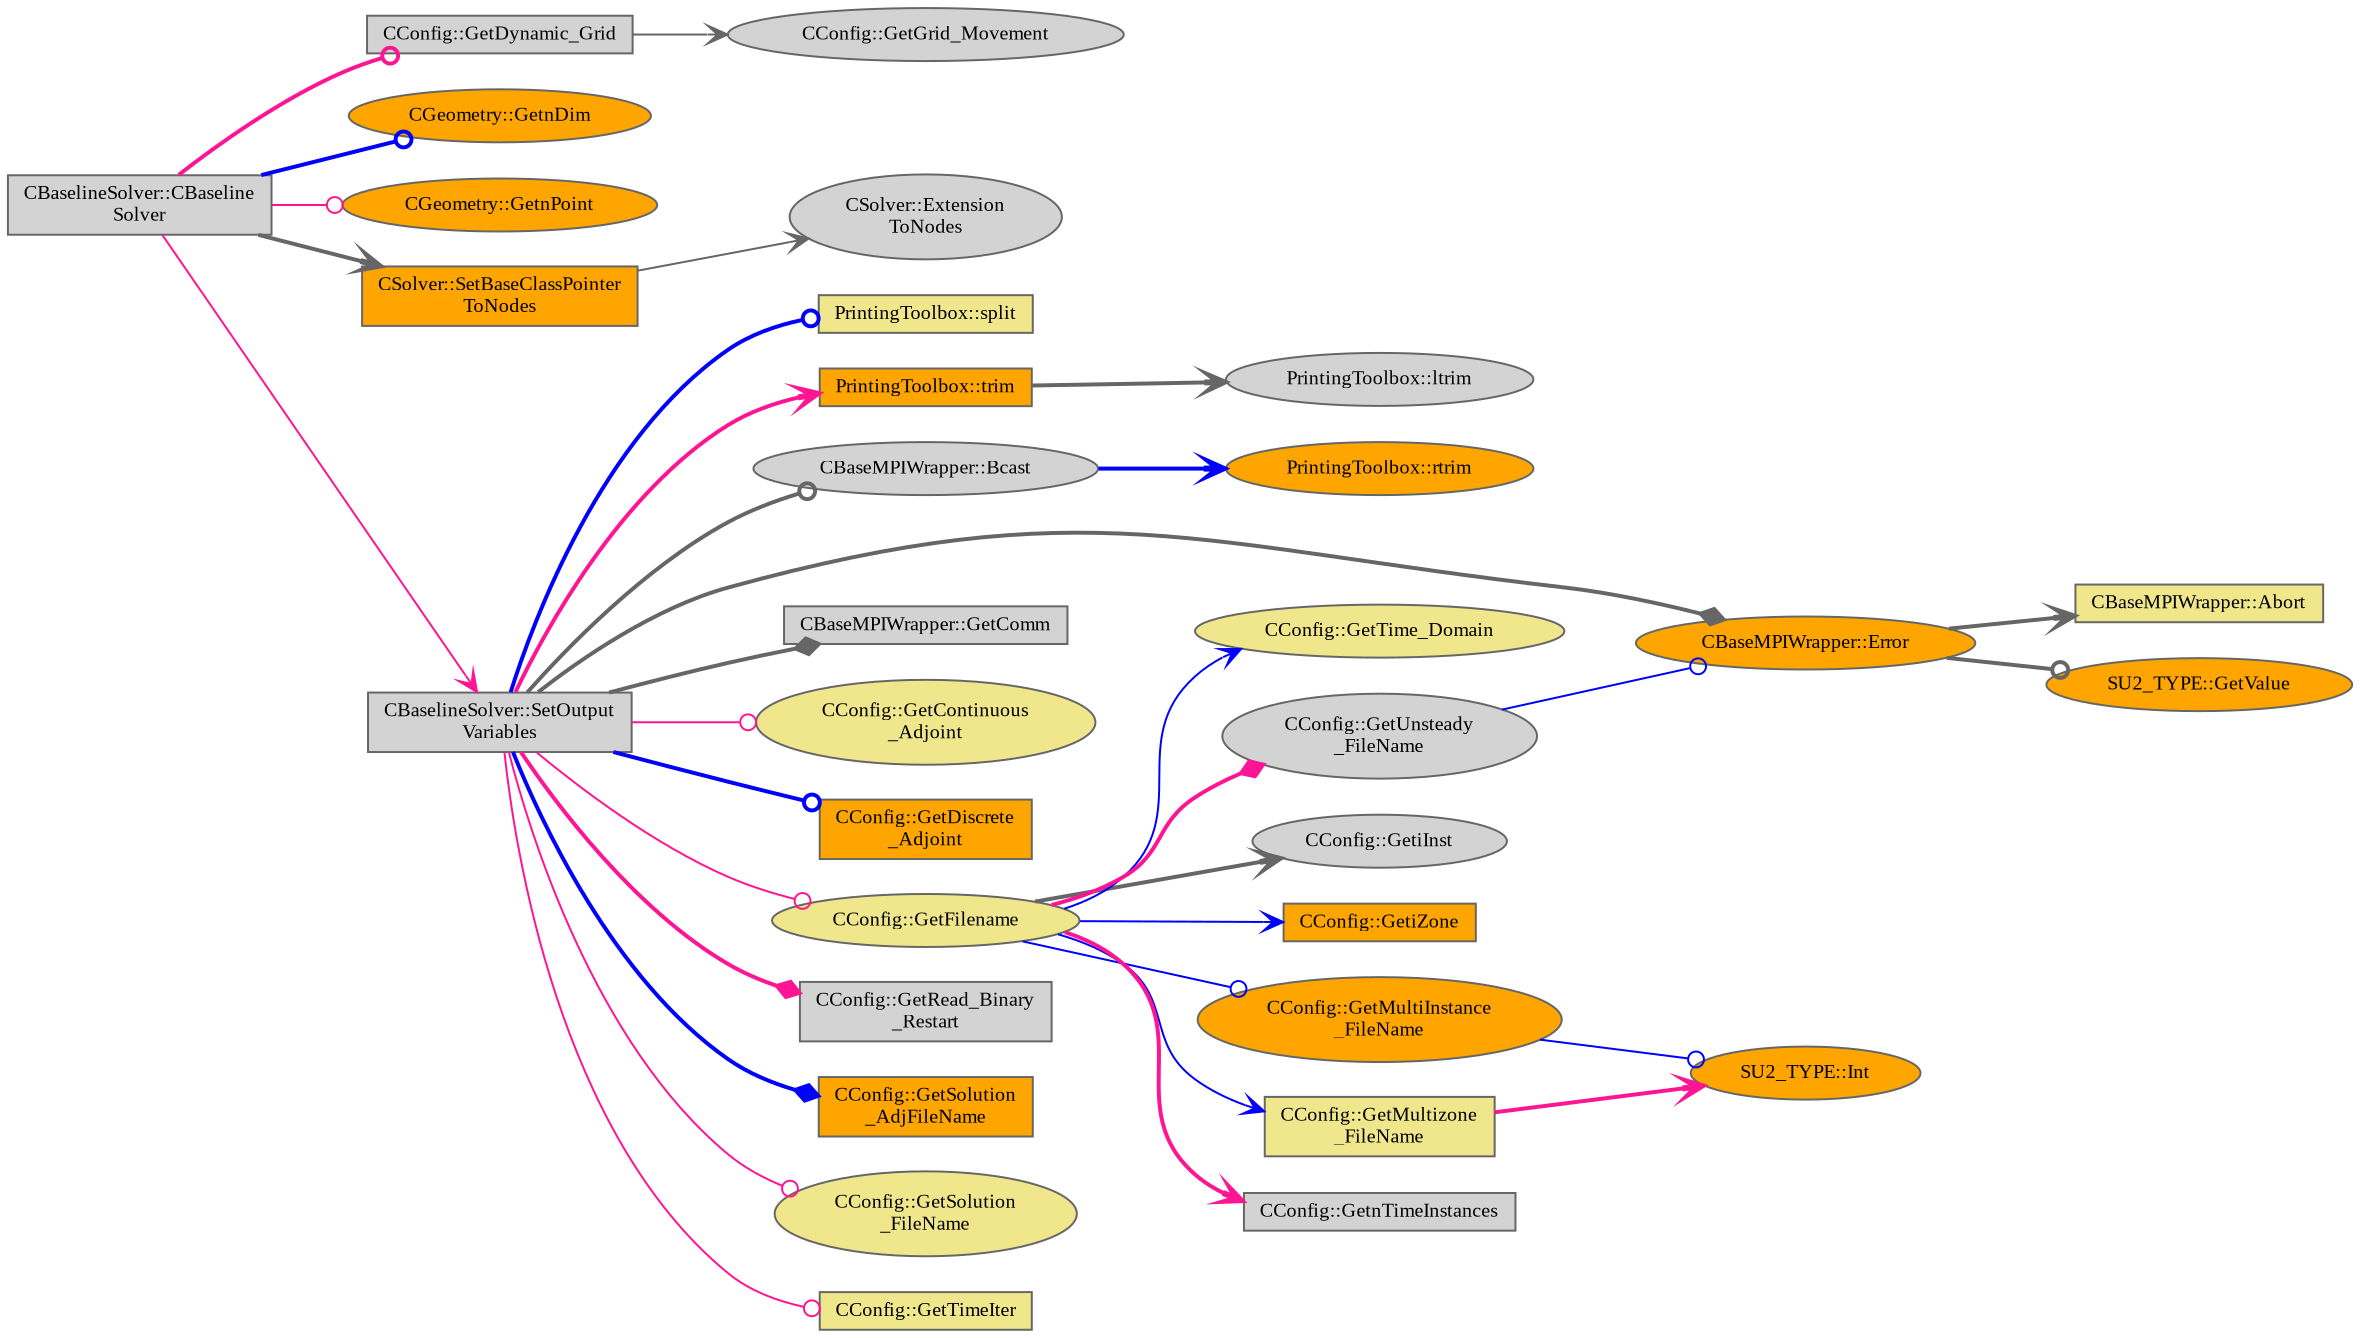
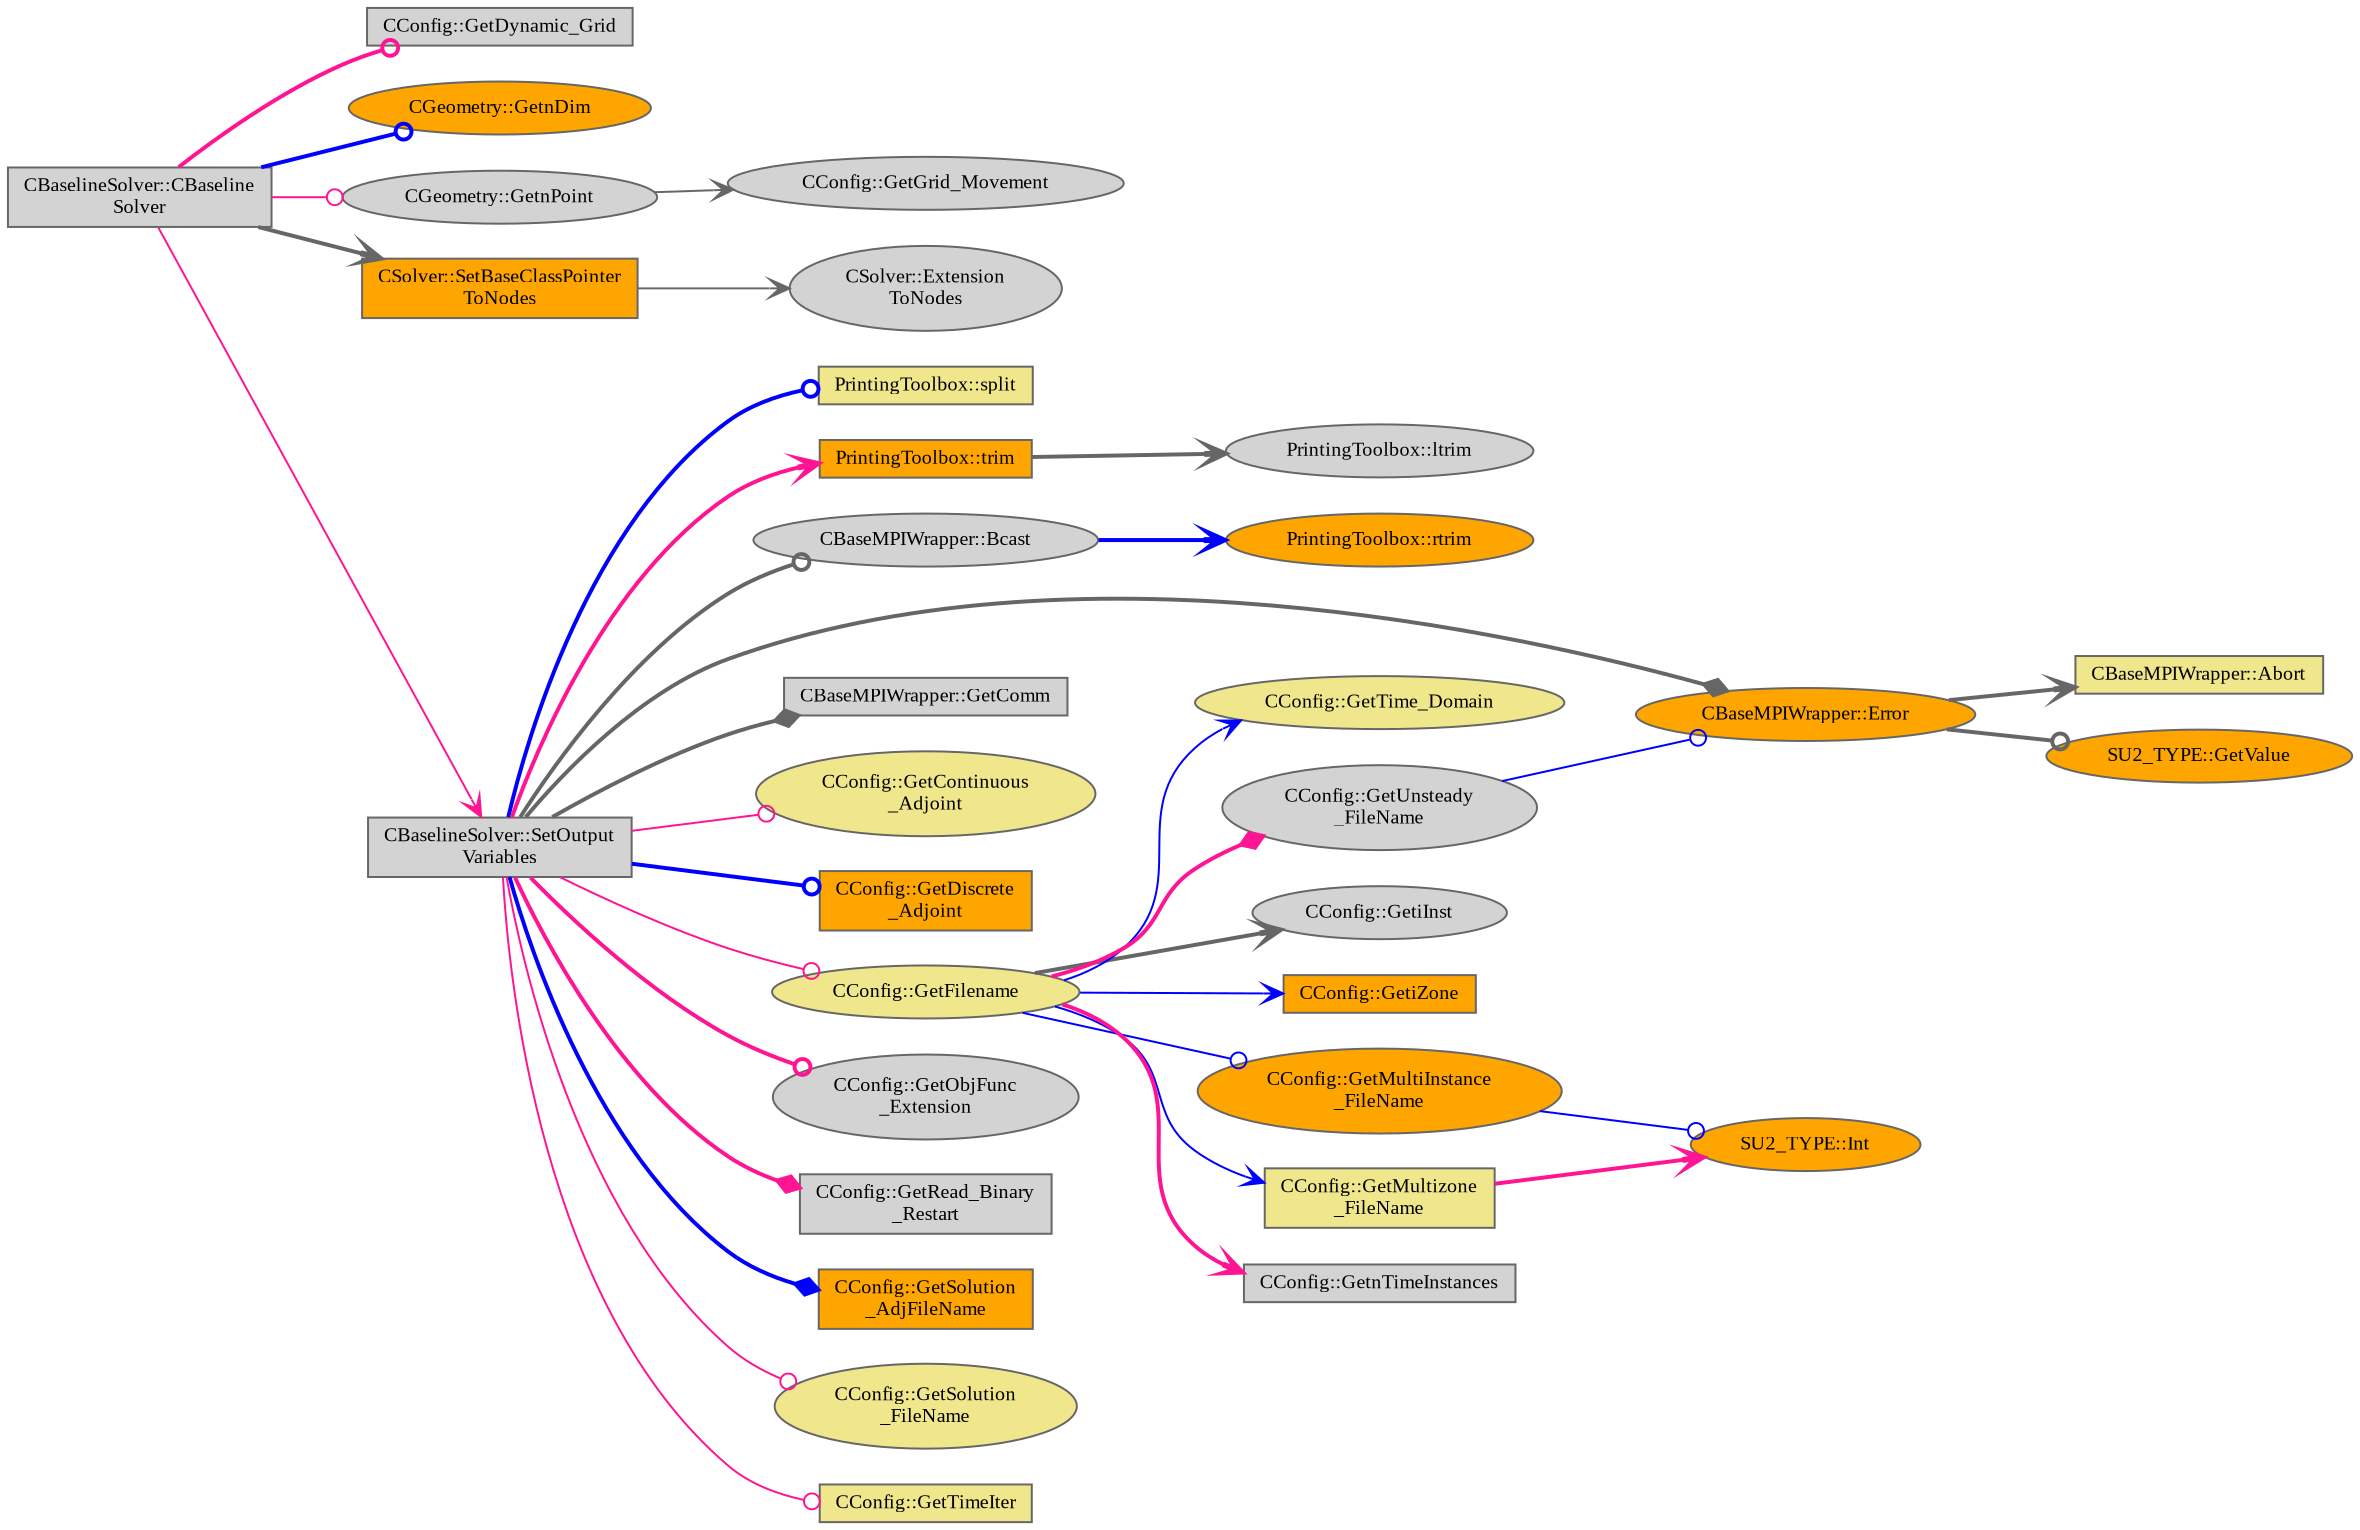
edge "CConfig::GetDynamic_Grid" -> "CConfig::GetGrid_Movement": now "CGeometry::GetnPoint" -> "CConfig::GetGrid_Movement"
node "CGeometry::GetnPoint": fillcolor orange -> lightgrey
node "CConfig::GetObjFunc _Extension": added
